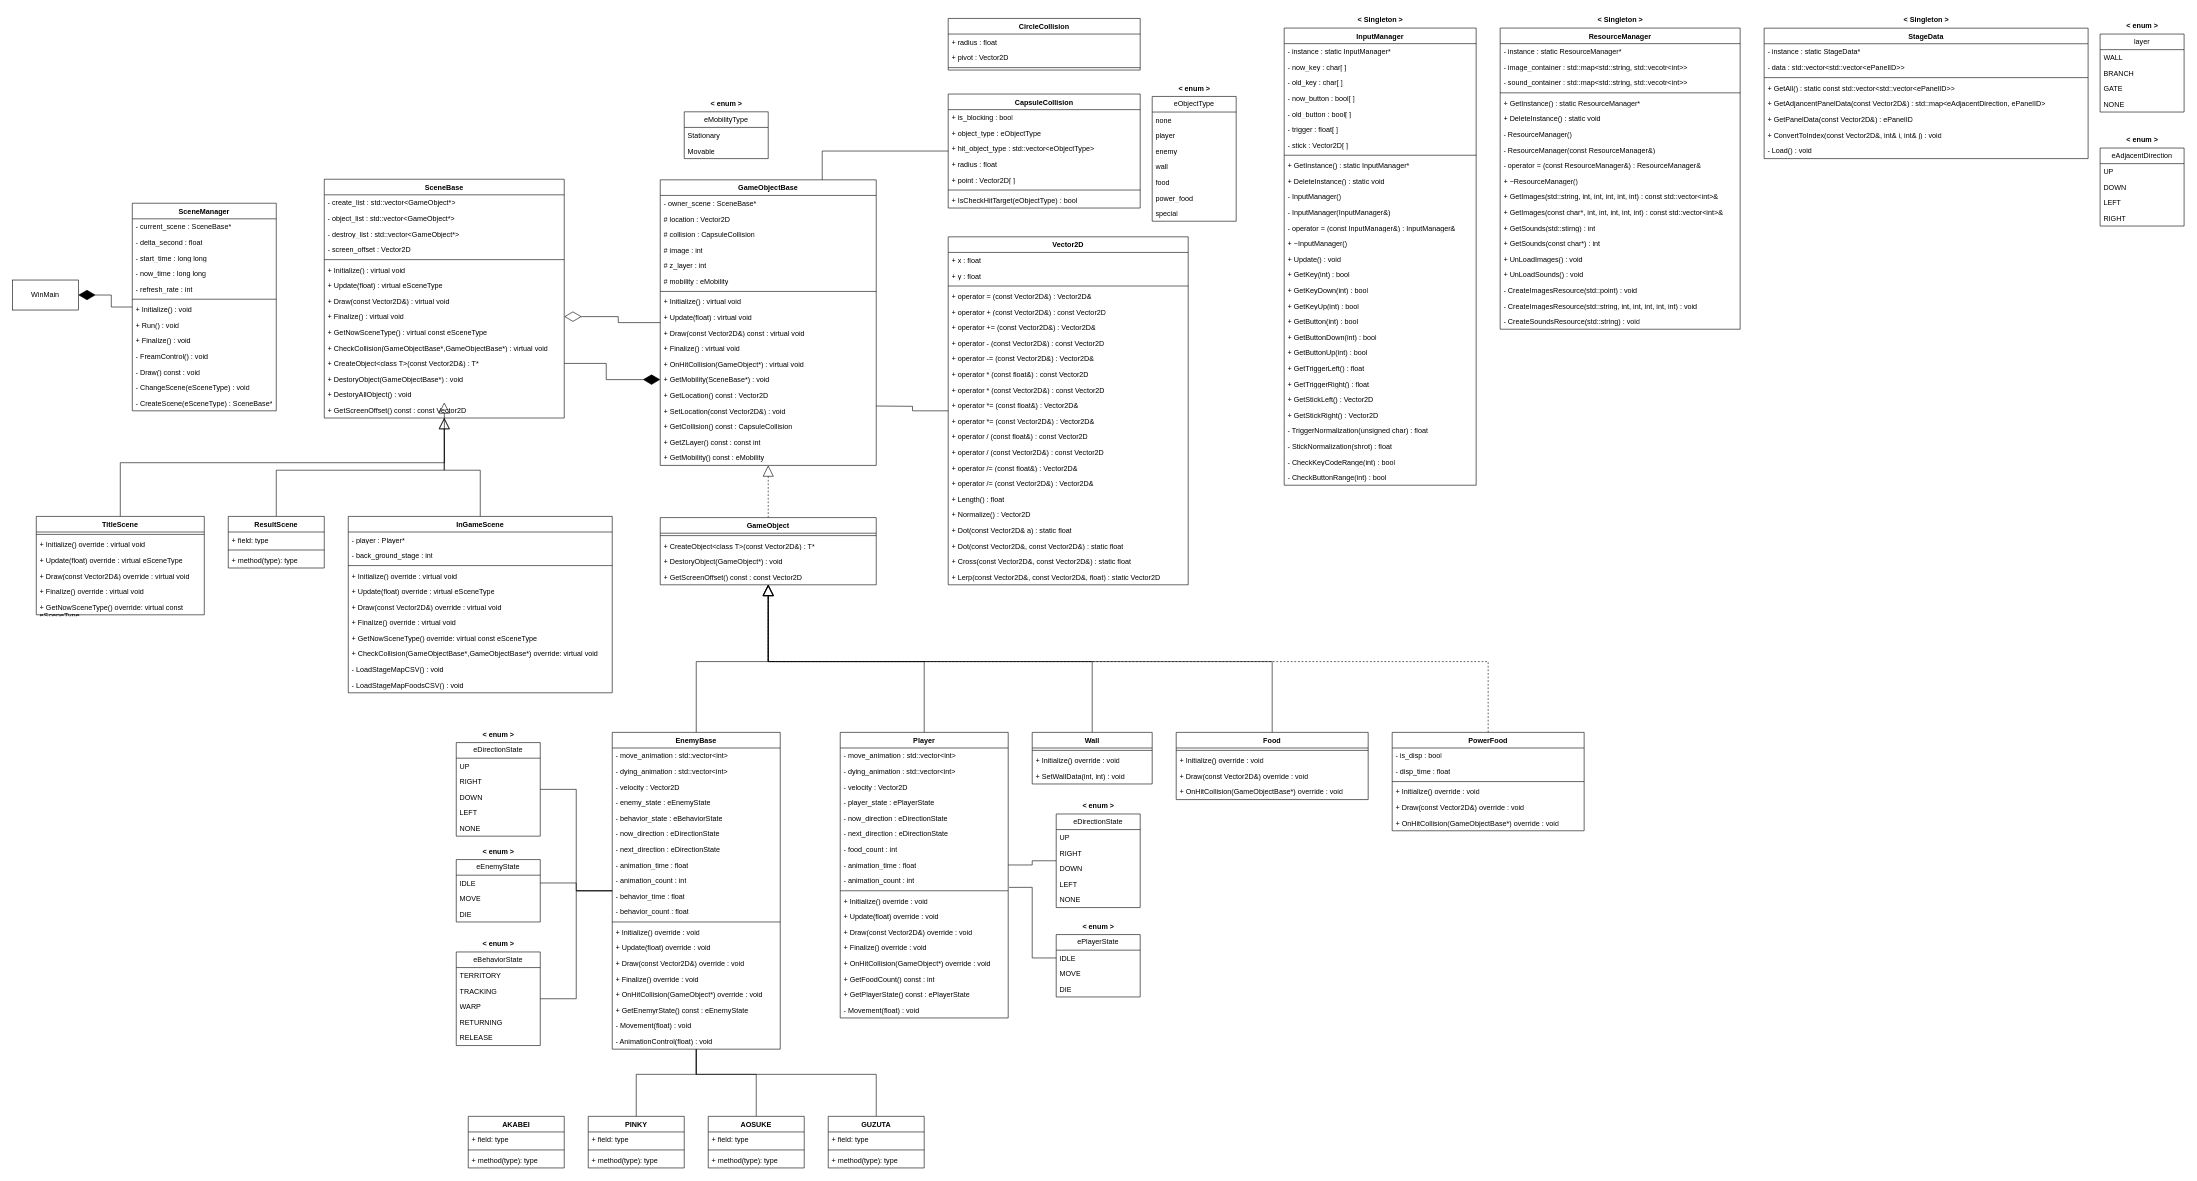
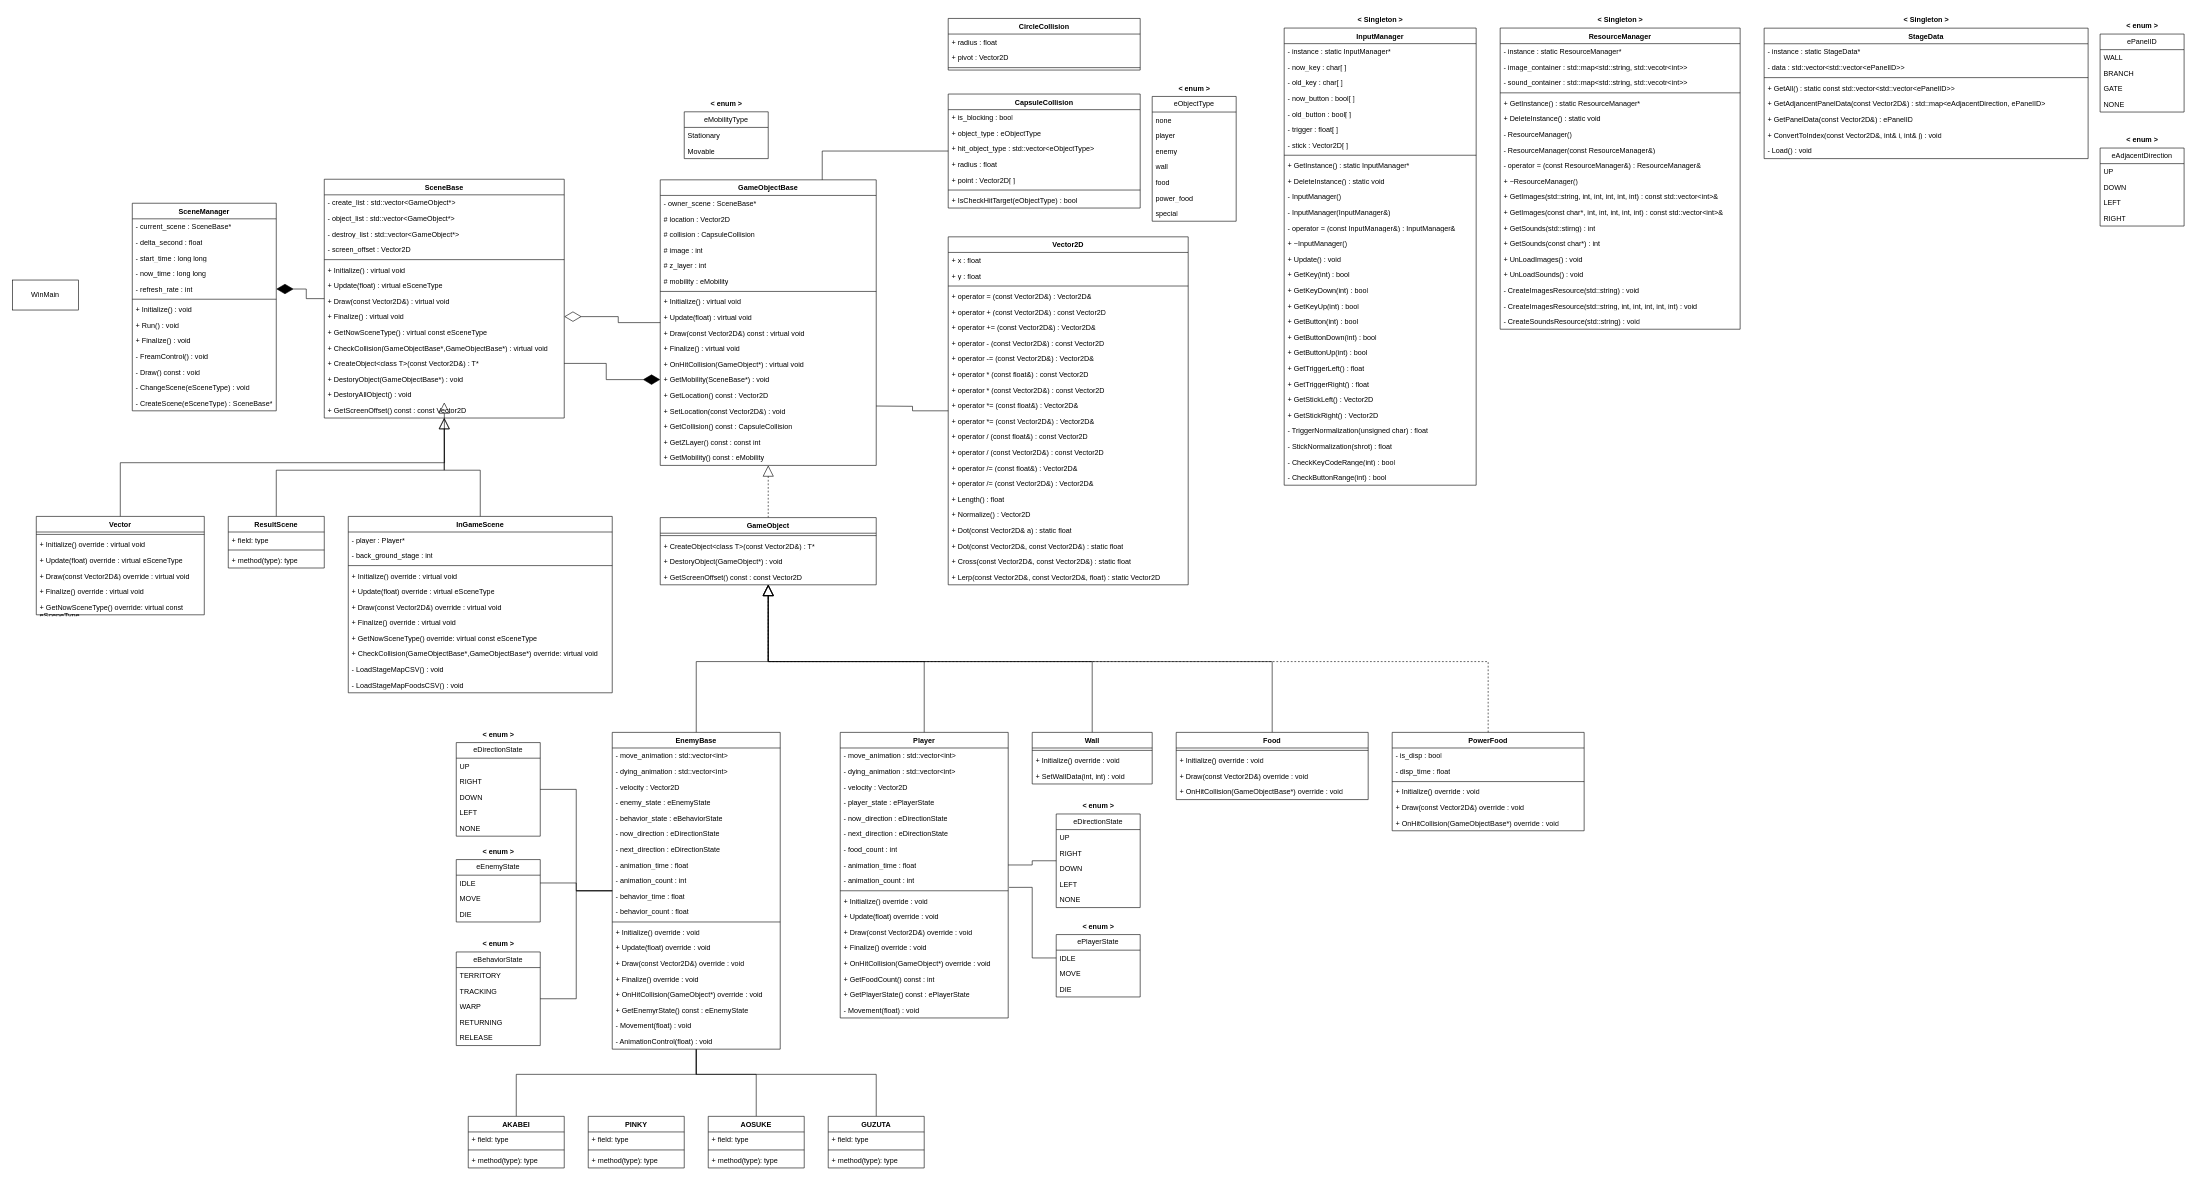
node "layer": label "layer" -> "ePanelID"
node "- CreateImagesResource(std::point) : void": label "- CreateImagesResource(std::point) : void" -> "- CreateImagesResource(std::string) : void"
edge "SceneBase" -> "- refresh_rate : int": added
edge "SceneManager" -> "WinMain": removed
node "TitleScene": label "TitleScene" -> "Vector"
edge "EnemyBase" -- "AKABEI": added
edge "EnemyBase" -- "PINKY": removed
